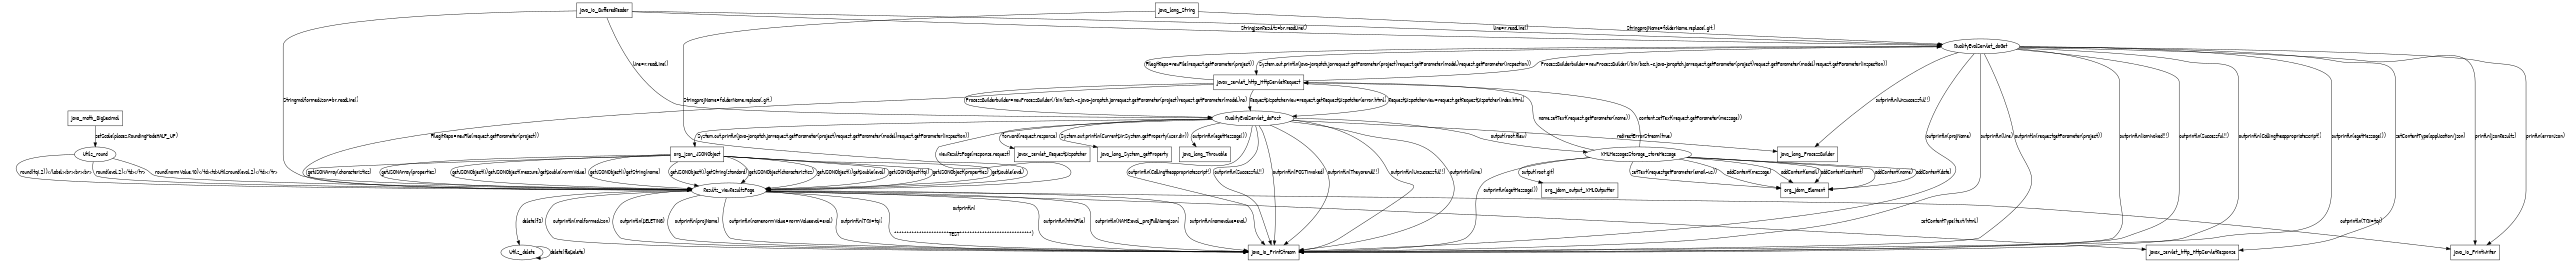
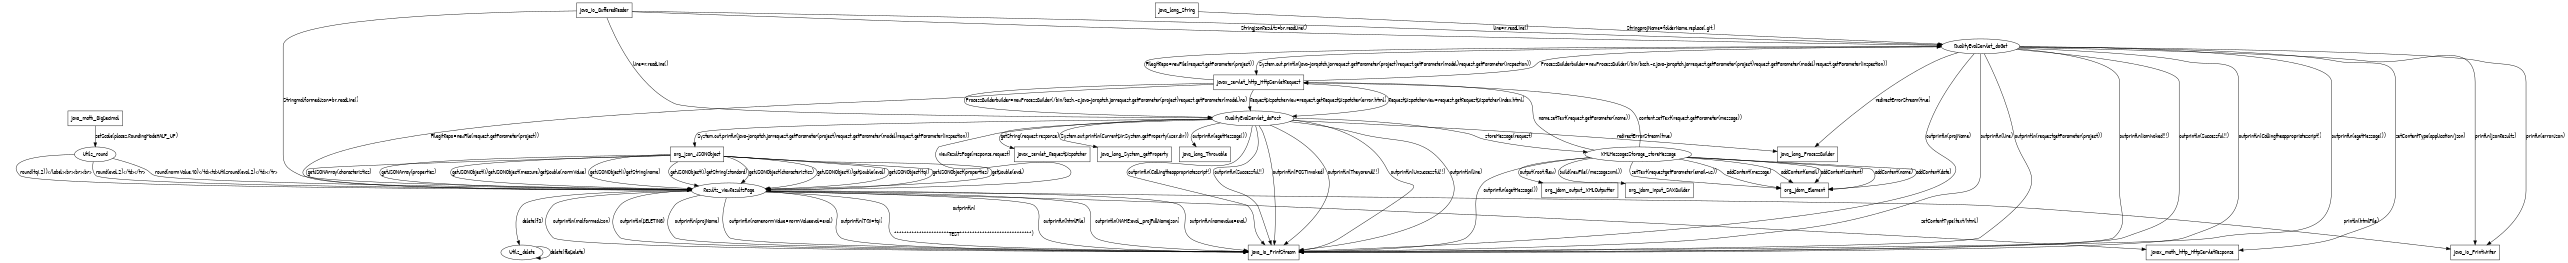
edge "QualityEvalServlet_doGet" -> "java_lang_ProcessBuilder": label "outprintln(Unsuccessful!!)" -> "redirectErrorStream(true)"
edge "QualityEvalServlet_doPost" -> "javax_servlet_RequestDispatcher": label "forward(request,response)" -> "getString(request,response)"
edge "QualityEvalServlet_doPost" -> "XMLMessagesStorage_storeMessage": label "output(root,filew)" -> "storeMessage(request)"
edge "java_lang_String" -> "Results_viewResultsPage": removed, label "StringprojName=folderName.replace(.git,)"
edge "XMLMessagesStorage_storeMessage" -> "org_jdom_output_XMLOutputter": label "output(root,git)" -> "output(root,filew)"
node "org_jdom_input_SAXBuilder": added
edge "Results_viewResultsPage" -> "java_io_PrintWriter": label "outprintln(TQI=tqi)" -> "println(htmlFile)"
node "javax_servlet_http_HttpServletResponse": label "javax_servlet_http_HttpServletResponse" -> "javax_math_http_HttpServletResponse"
